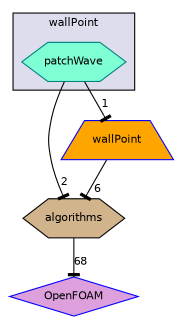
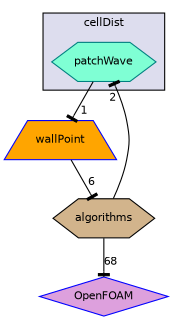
cluster "wallPoint": label "wallPoint" -> "cellDist"
edge "patchWave" -> "algorithms": reversed
